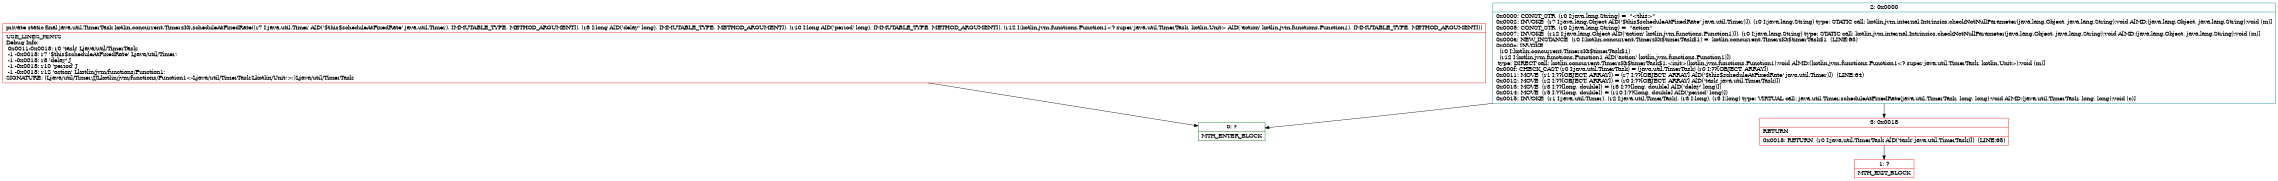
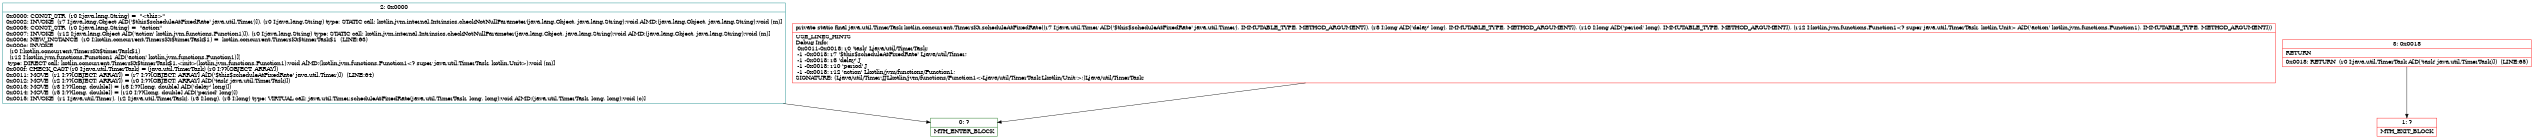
edge "2: 0x0000" -> "3: 0x0018": removed
